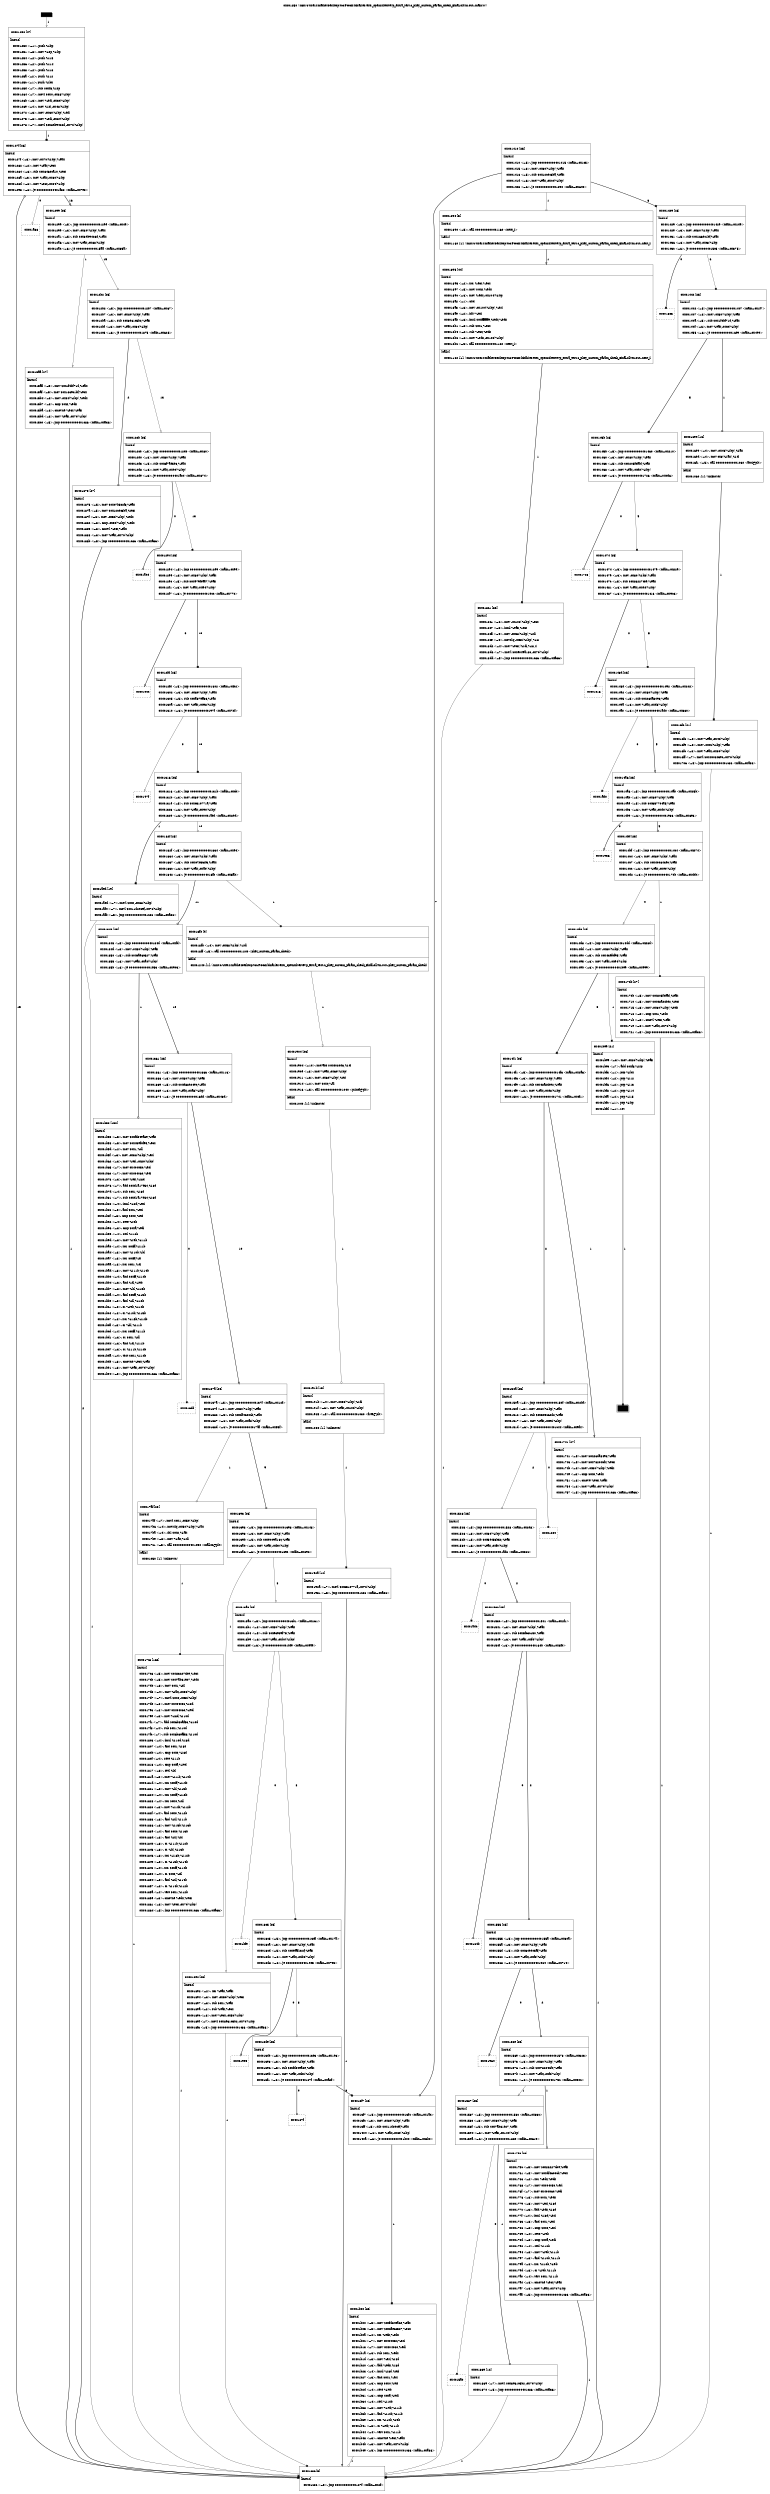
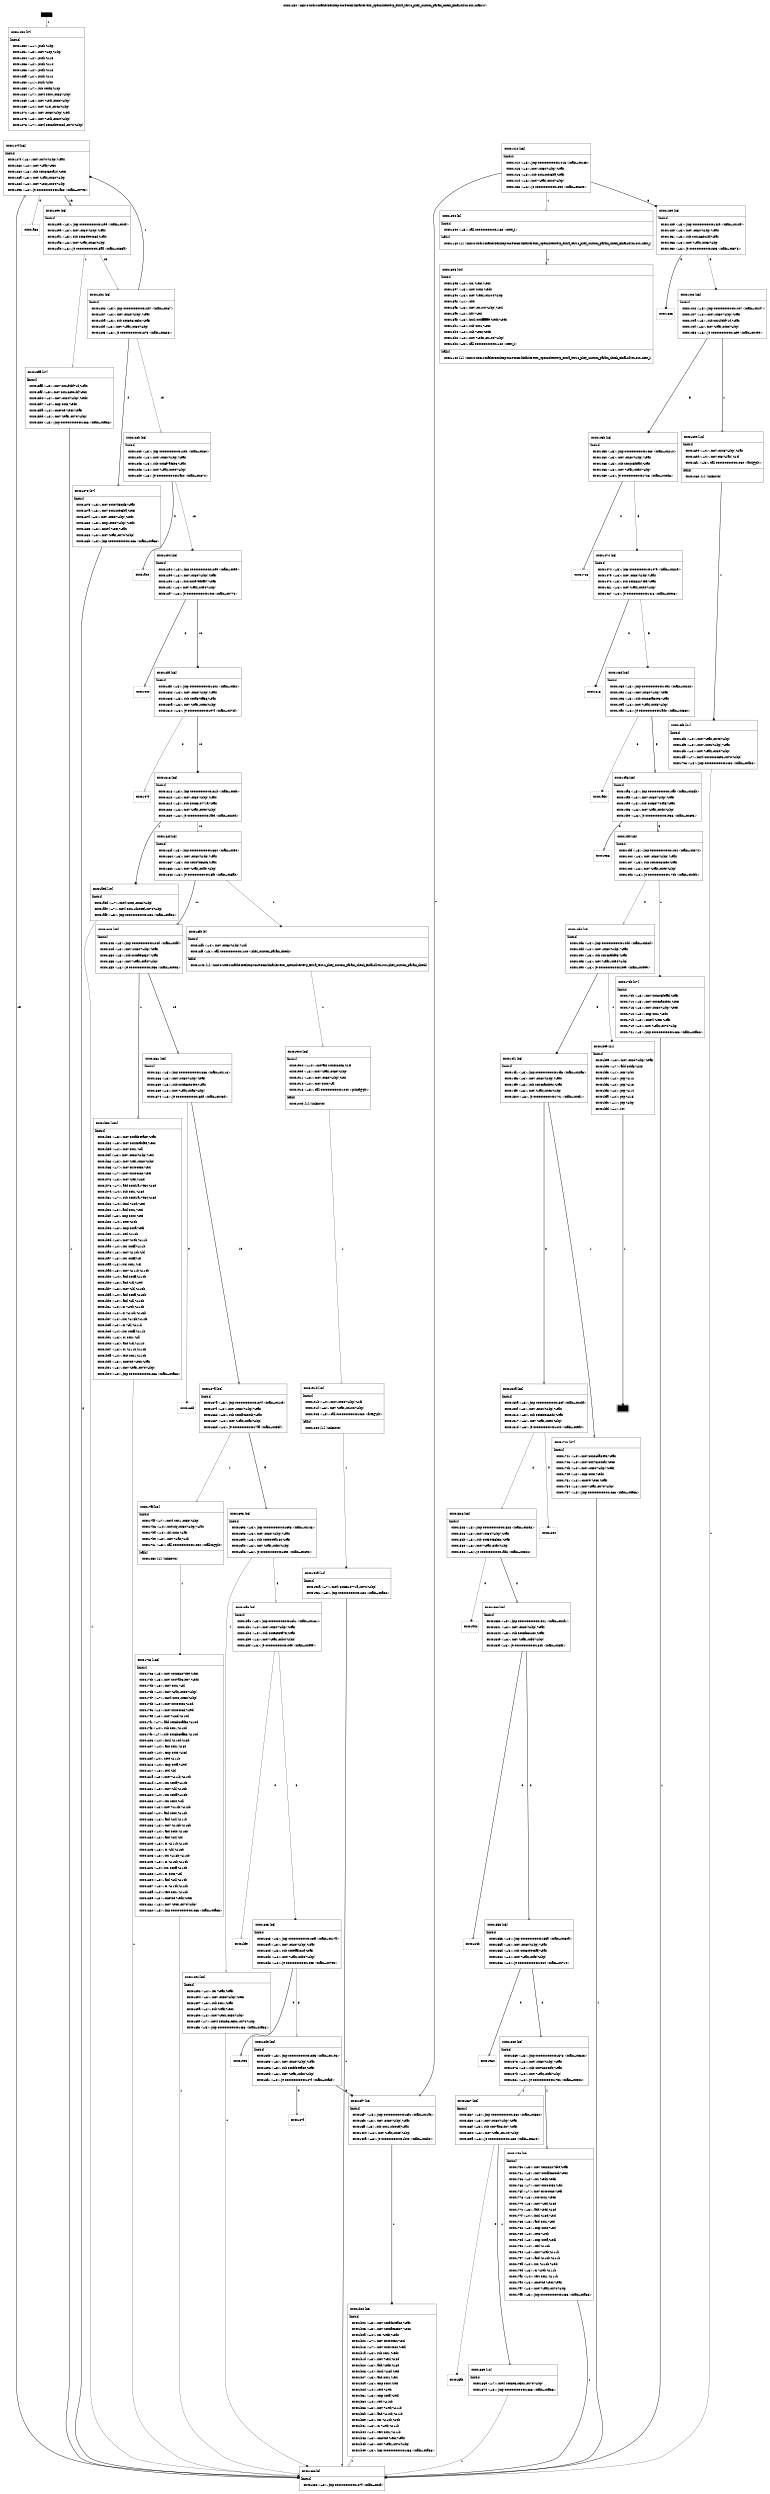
edge "0x401250 [47]" -> "0x40127f [26]": now "0x4012b2 [25]" -> "0x40127f [26]"
node "0x4018c1 [33]": removed
